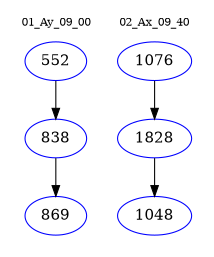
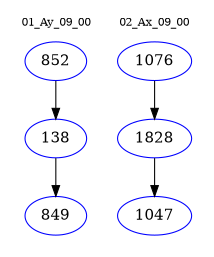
cluster "02_Ax_09_40": label "02_Ax_09_40" -> "02_Ax_09_00"
node "552": label "552" -> "852"
node "838": label "838" -> "138"
node "869": label "869" -> "849"
node "1048": label "1048" -> "1047"
